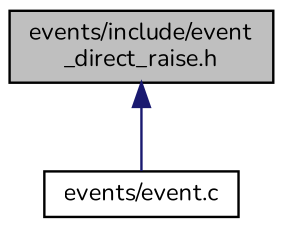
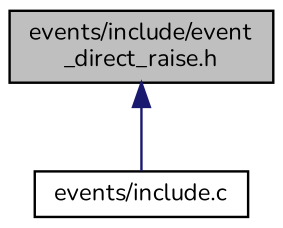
node "events/event.c": label "events/event.c" -> "events/include.c"
